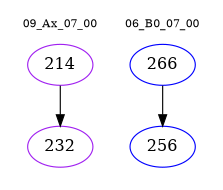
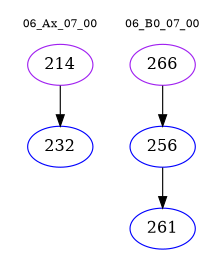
cluster "09_Ax_07_00": label "09_Ax_07_00" -> "06_Ax_07_00"
node "266": color blue -> purple
node "232": color purple -> blue
node "261": added
